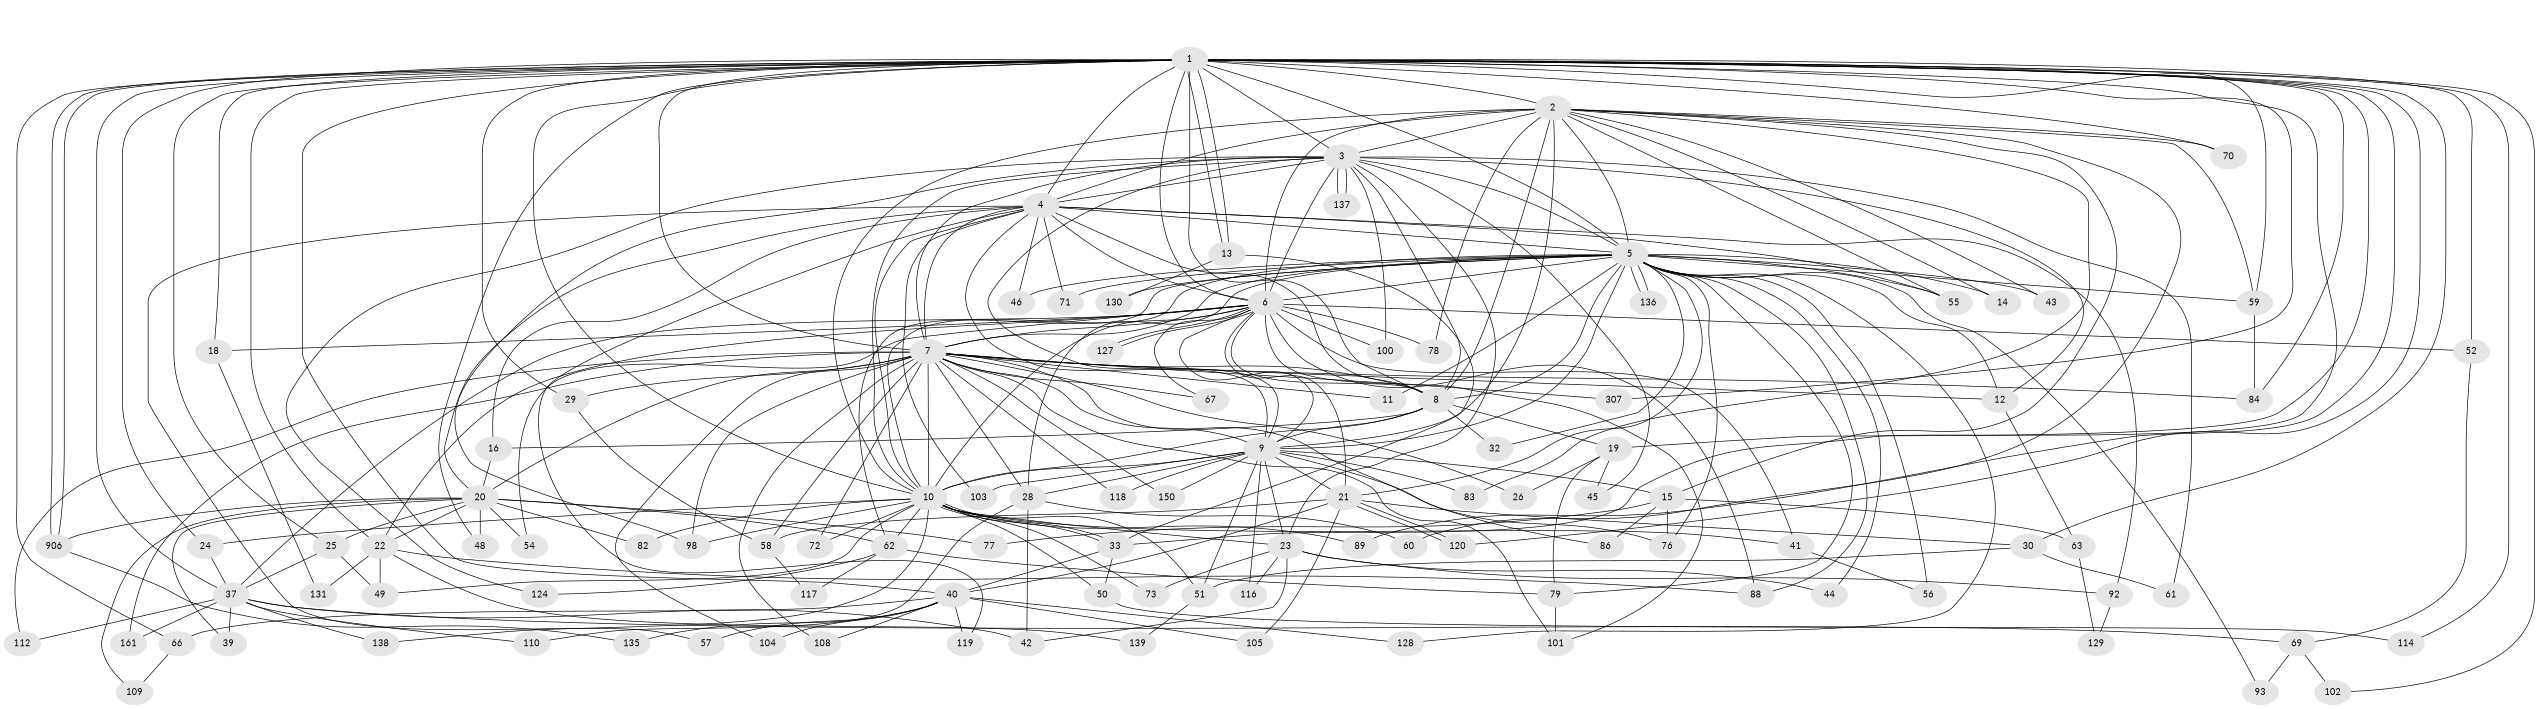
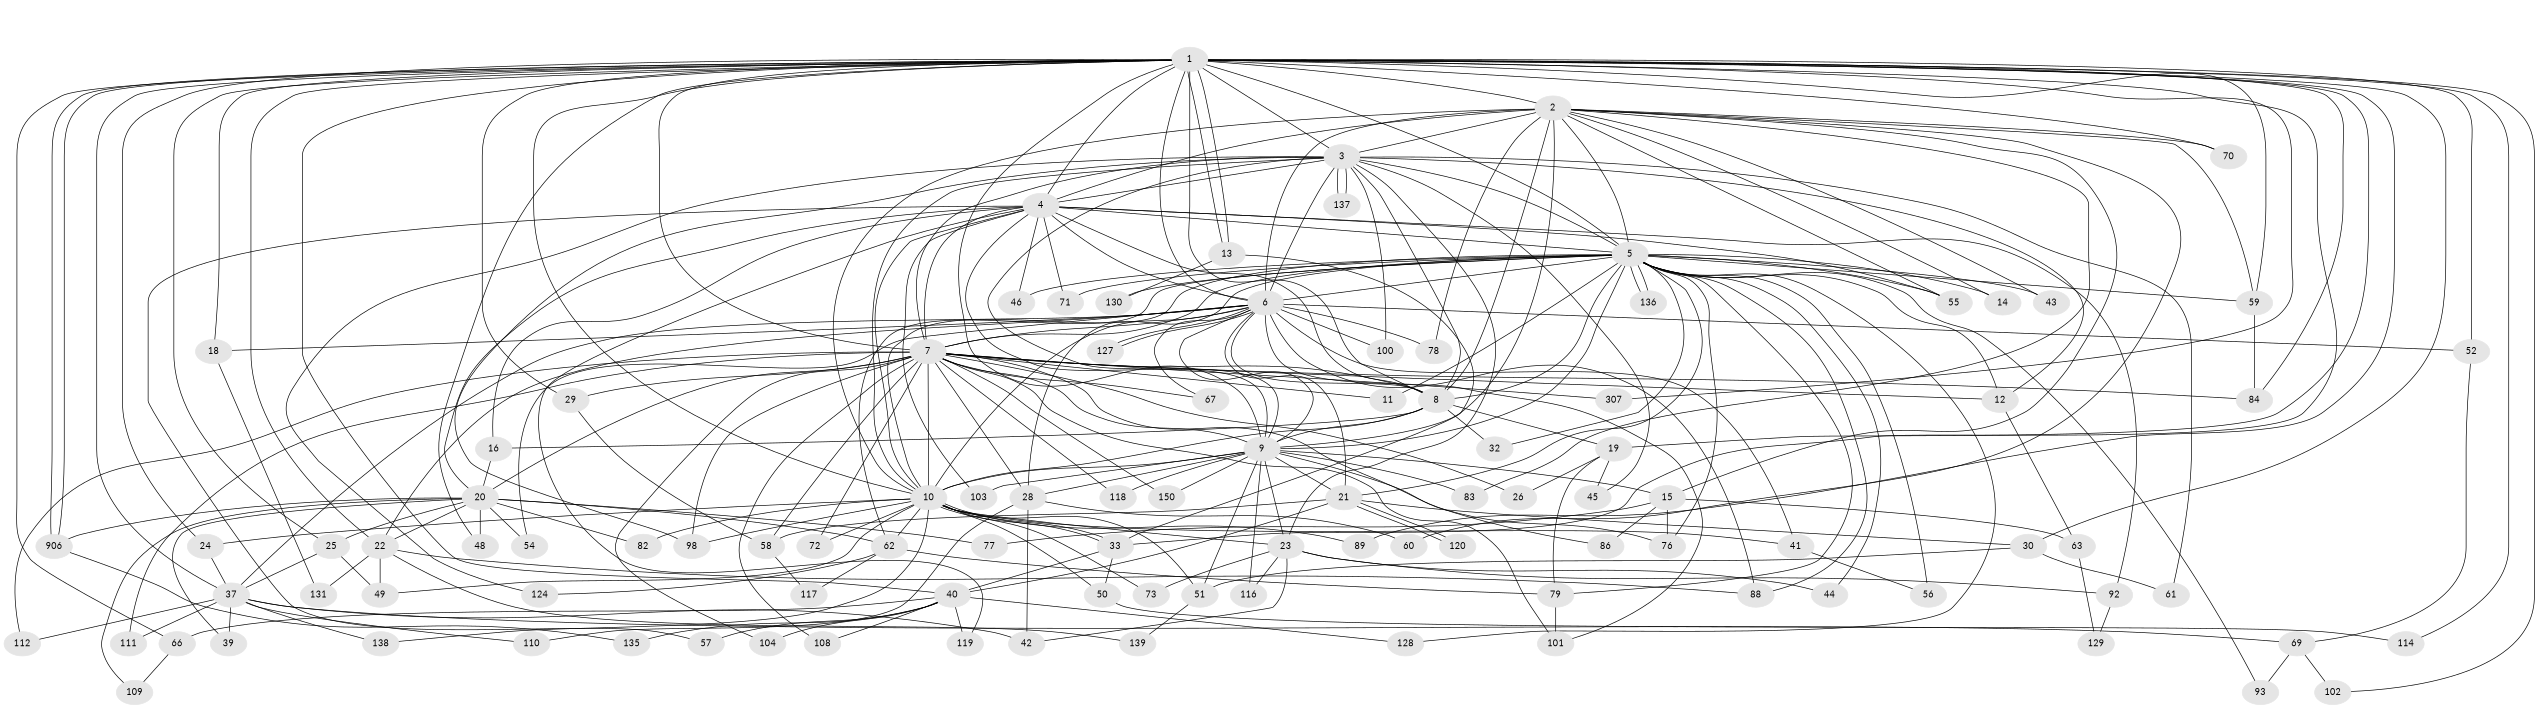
edge "1" -- "120": now "1" -- "9"
node "161": label "161" -> "111"
node "105": removed
